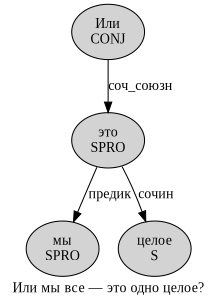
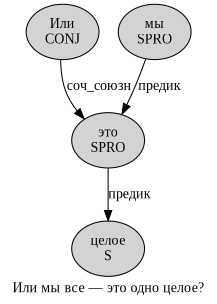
edge "это SPRO" -> "мы SPRO": reversed
edge "это SPRO" -> "целое S": label "сочин" -> "предик"
